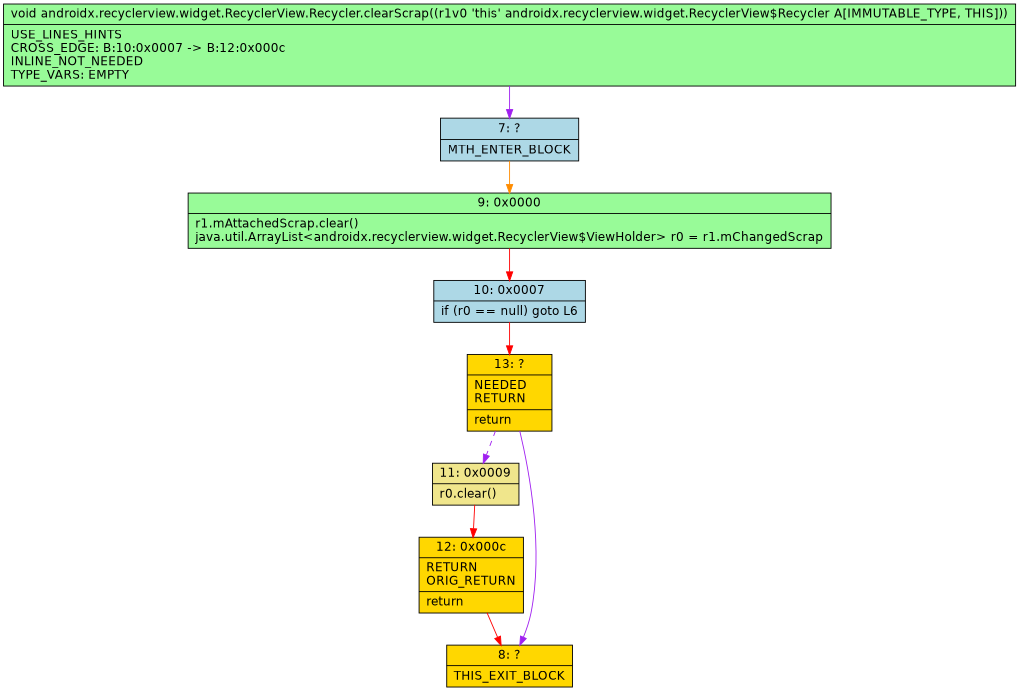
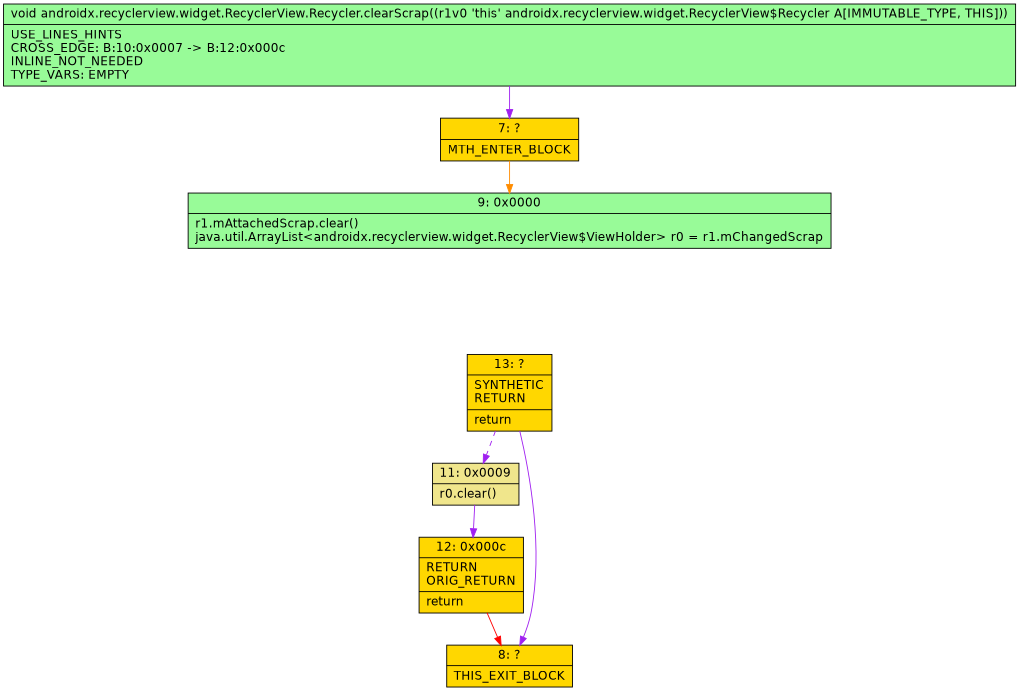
node "7: ?": fillcolor lightblue -> gold
node "10: 0x0007": removed
node "13: ?": text "NEEDED" -> "SYNTHETIC"
edge "11: 0x0009" -> "12: 0x000c": color red -> purple
